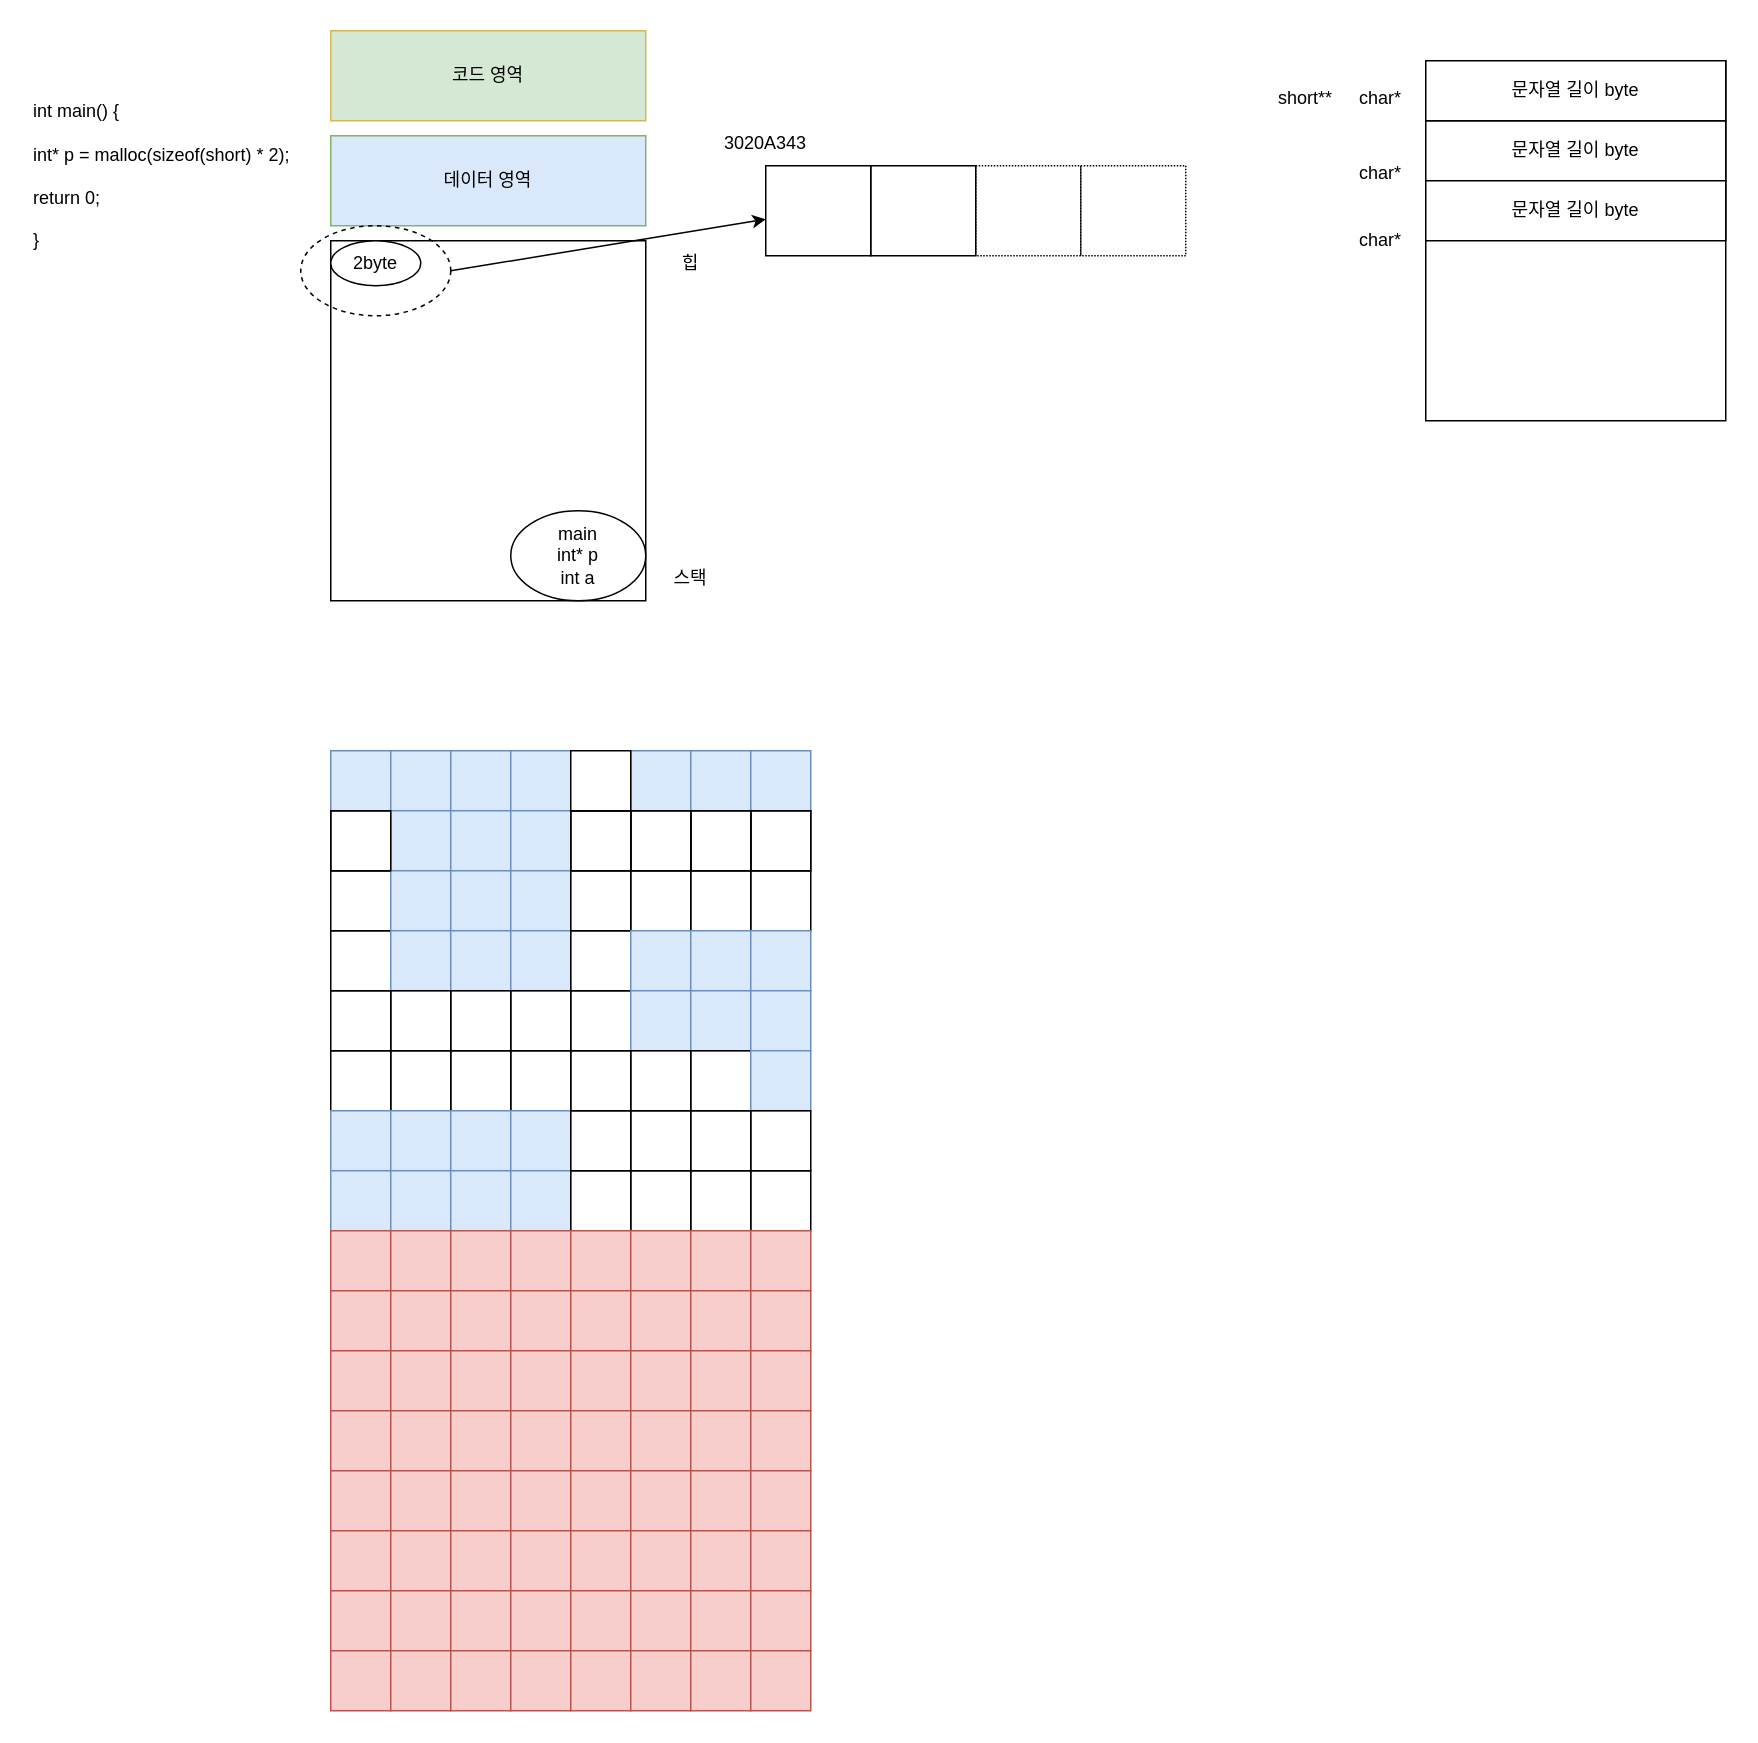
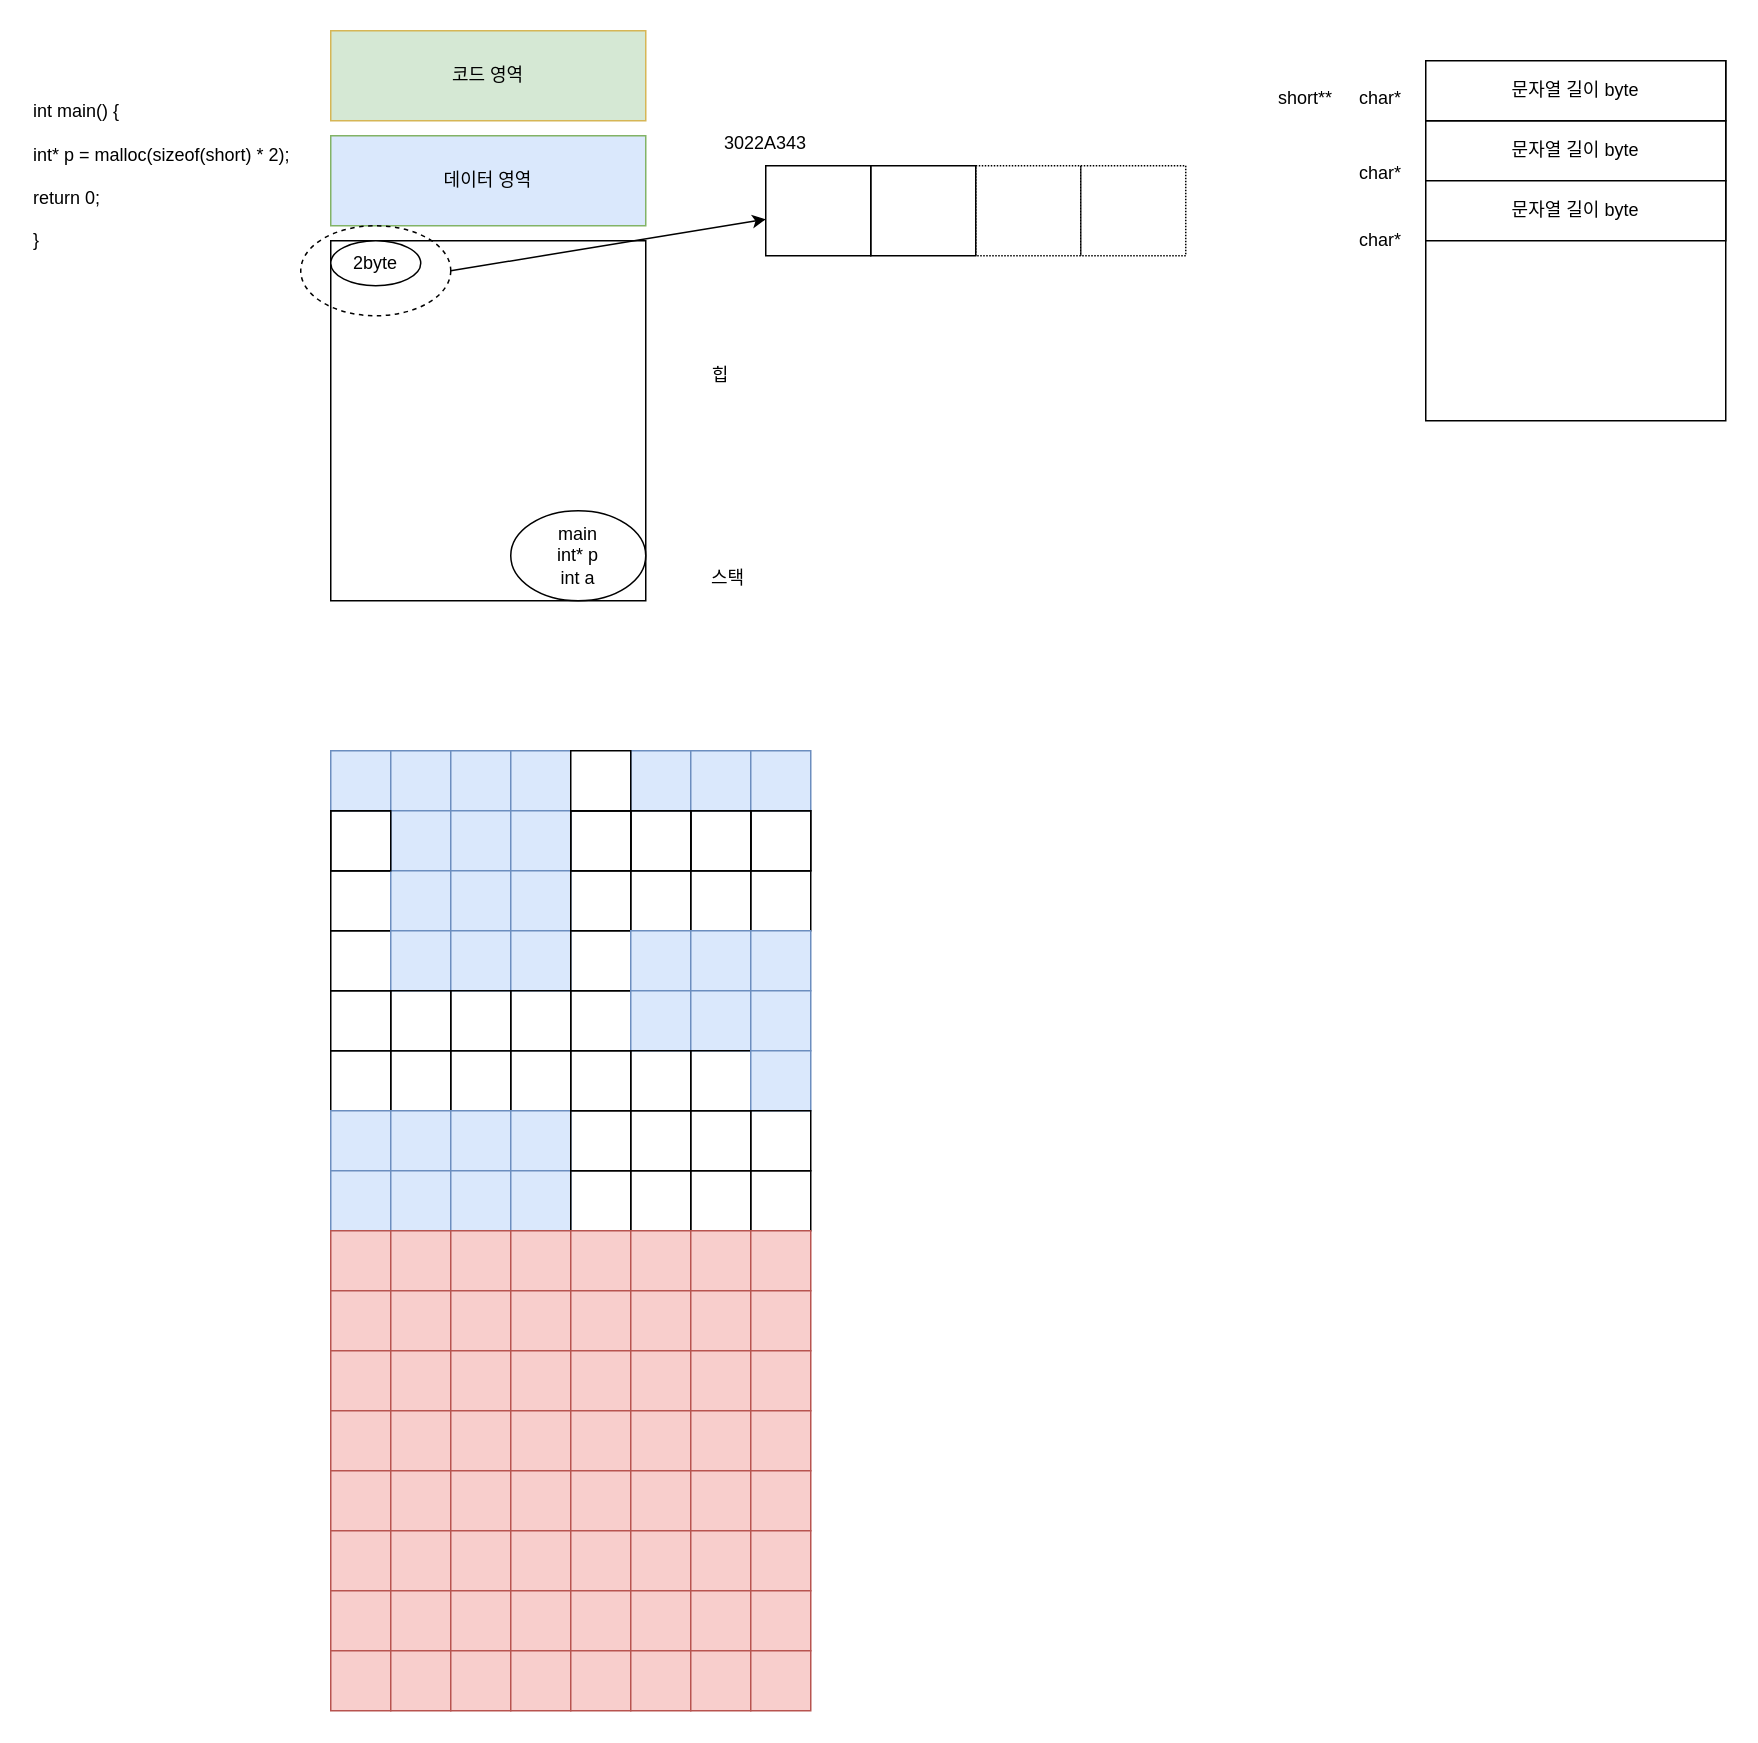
node "3020A343": label "3020A343" -> "3022A343"
node "힙": moved (691, 263) -> (721, 376)
node "스택": moved (691, 578) -> (728, 578)
